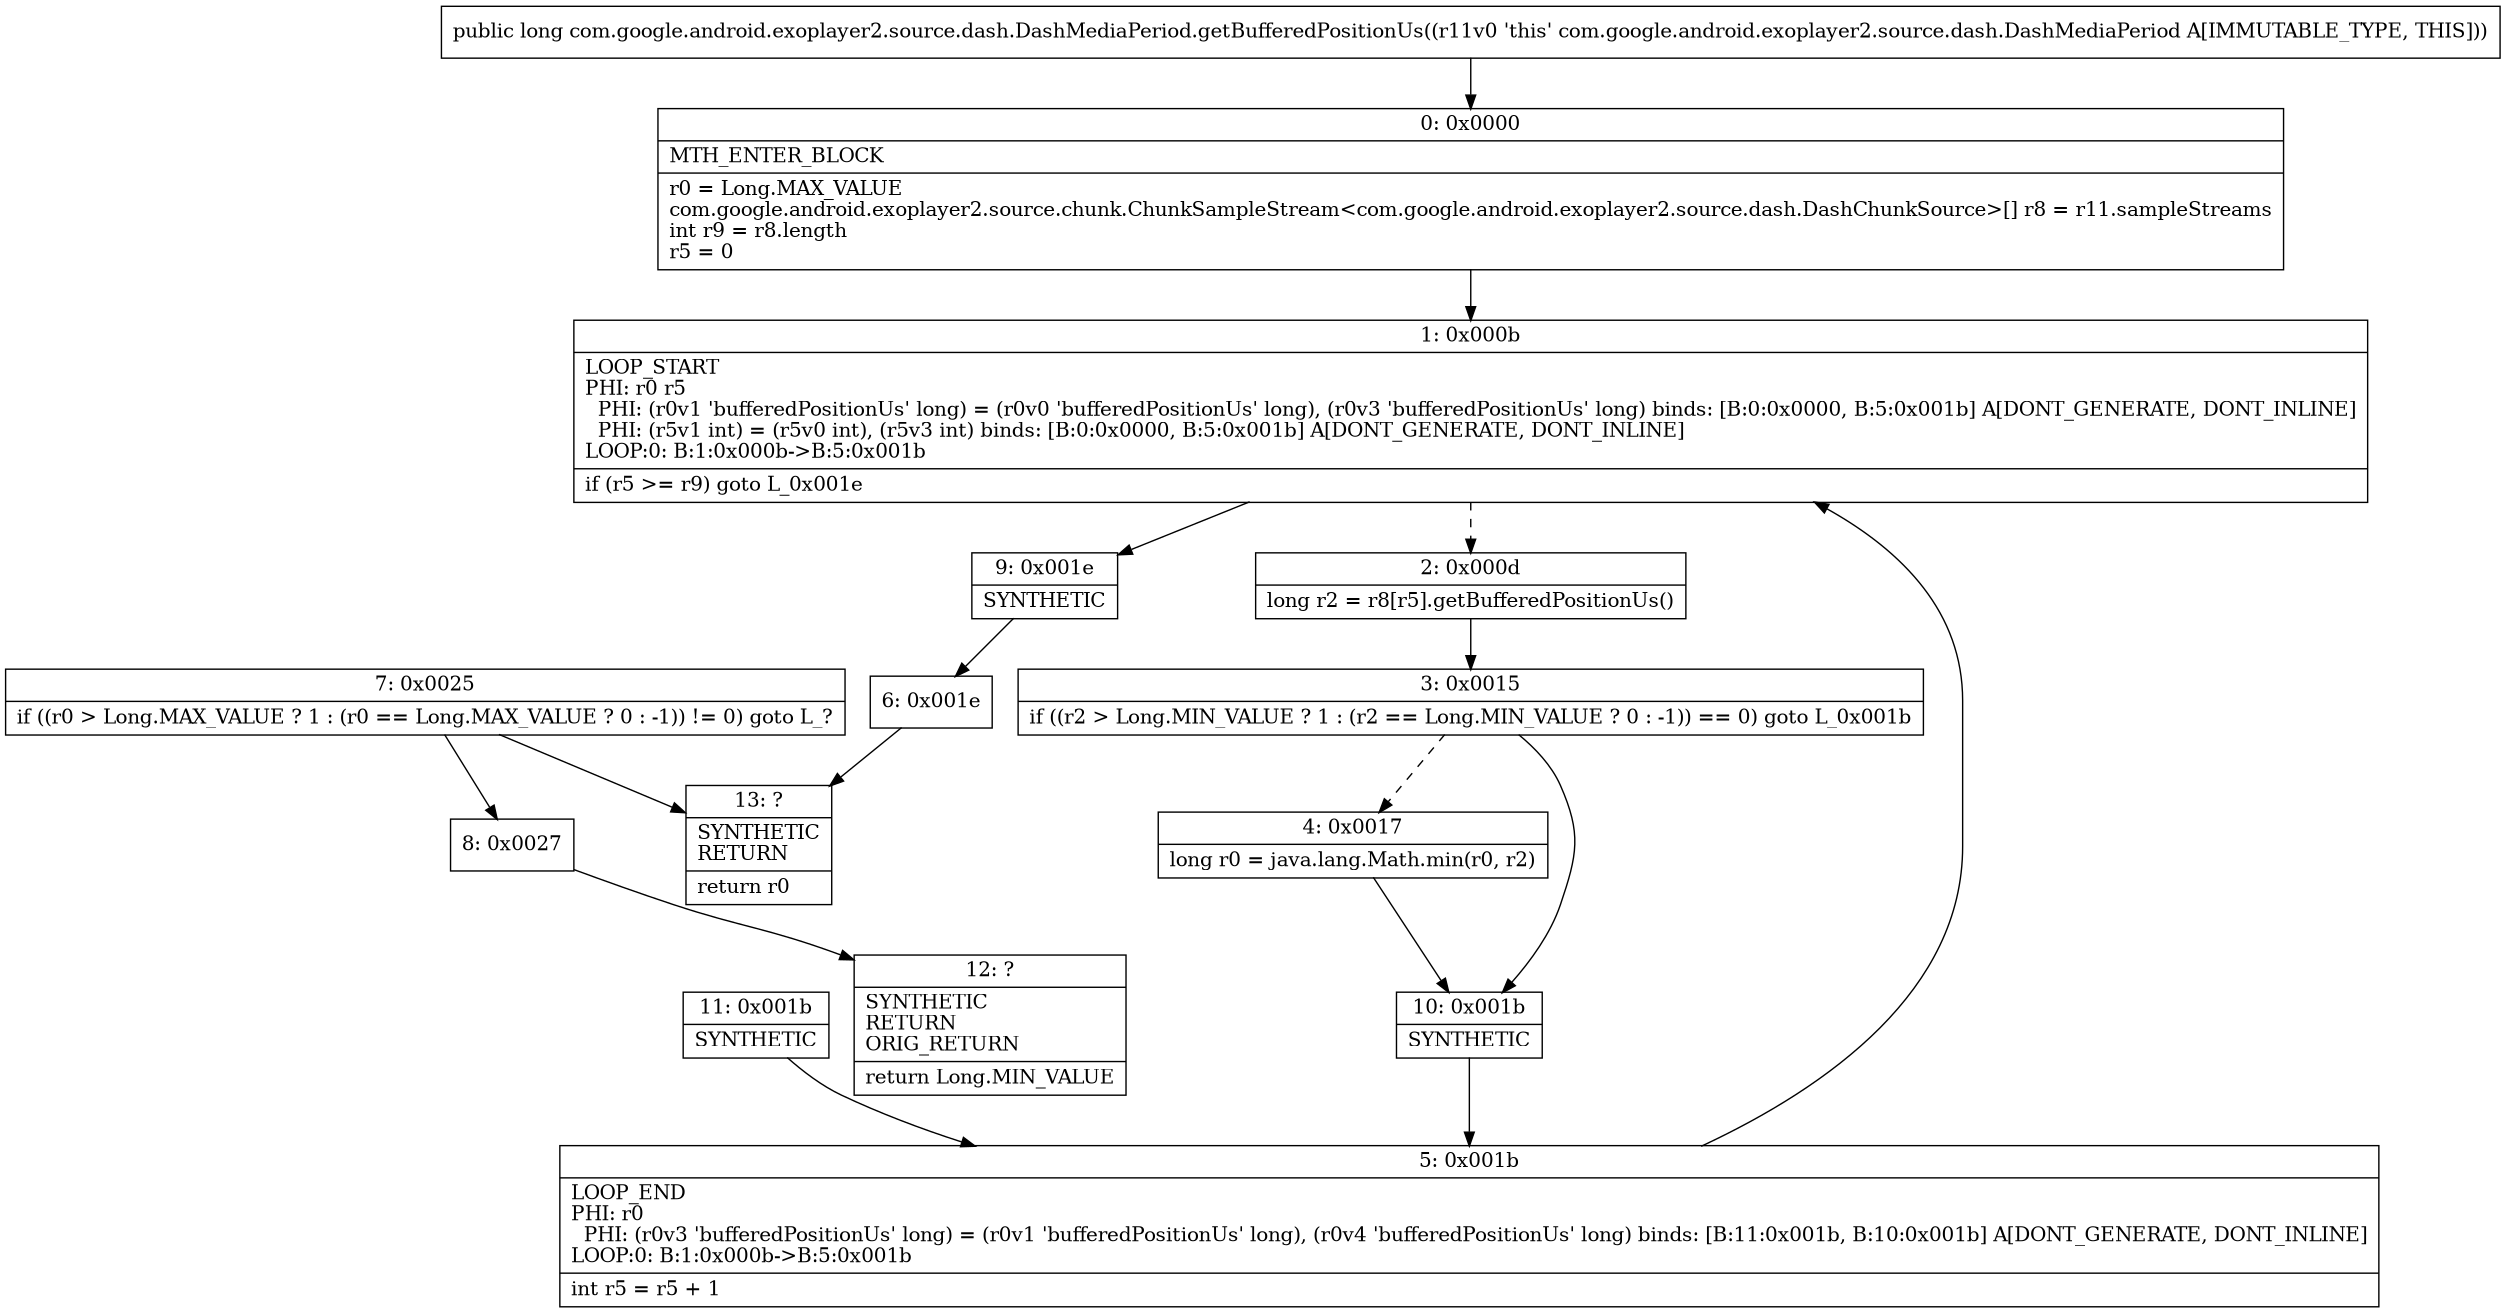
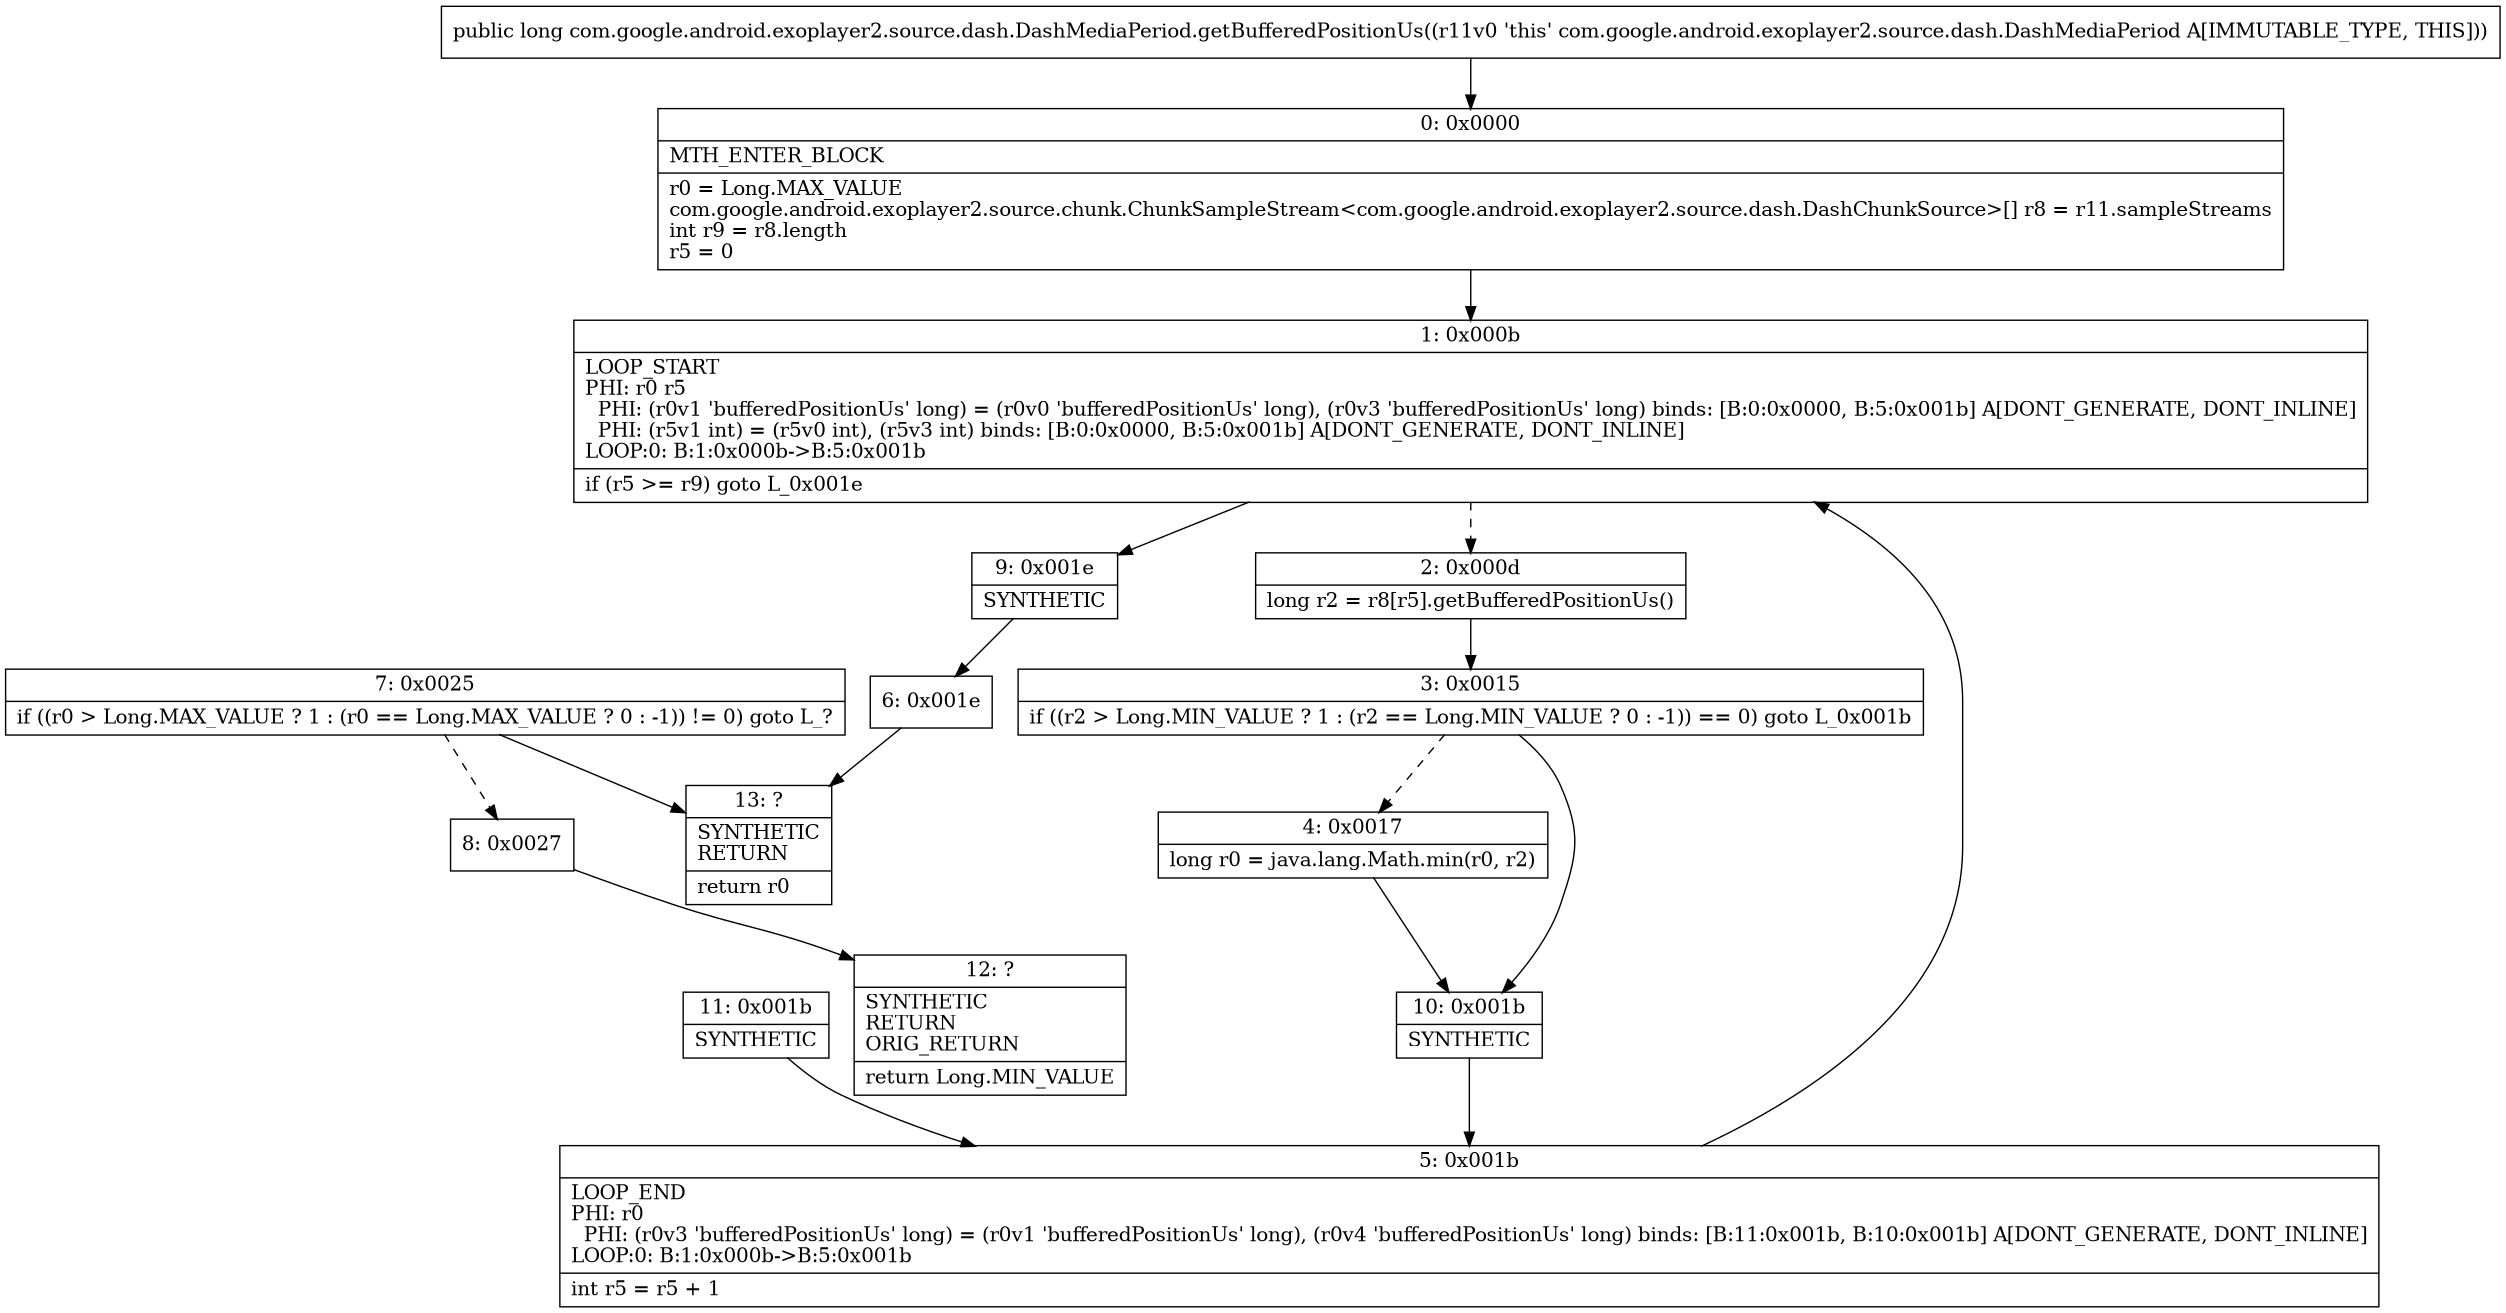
edge "7: 0x0025" -> "8: 0x0027": style solid -> dashed
